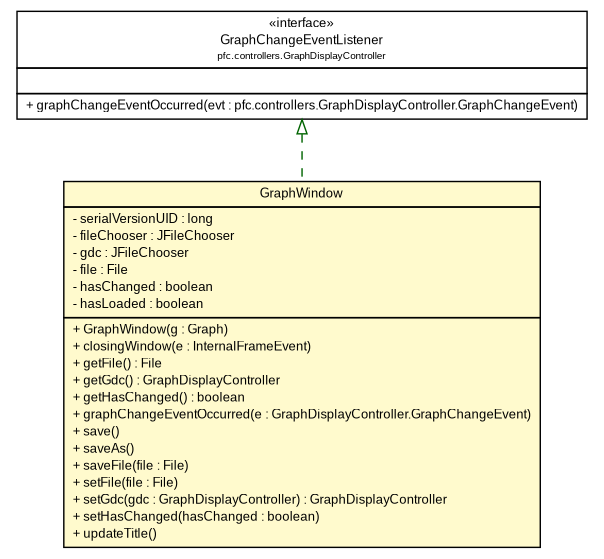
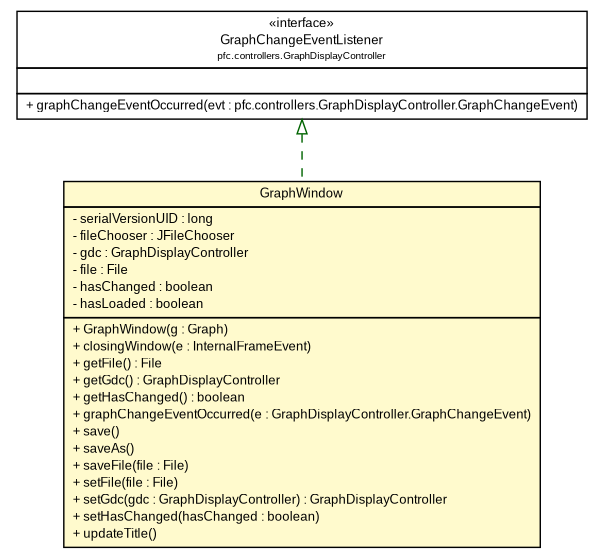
node "GraphWindow": text "- gdc : JFileChooser" -> "- gdc : GraphDisplayController"
